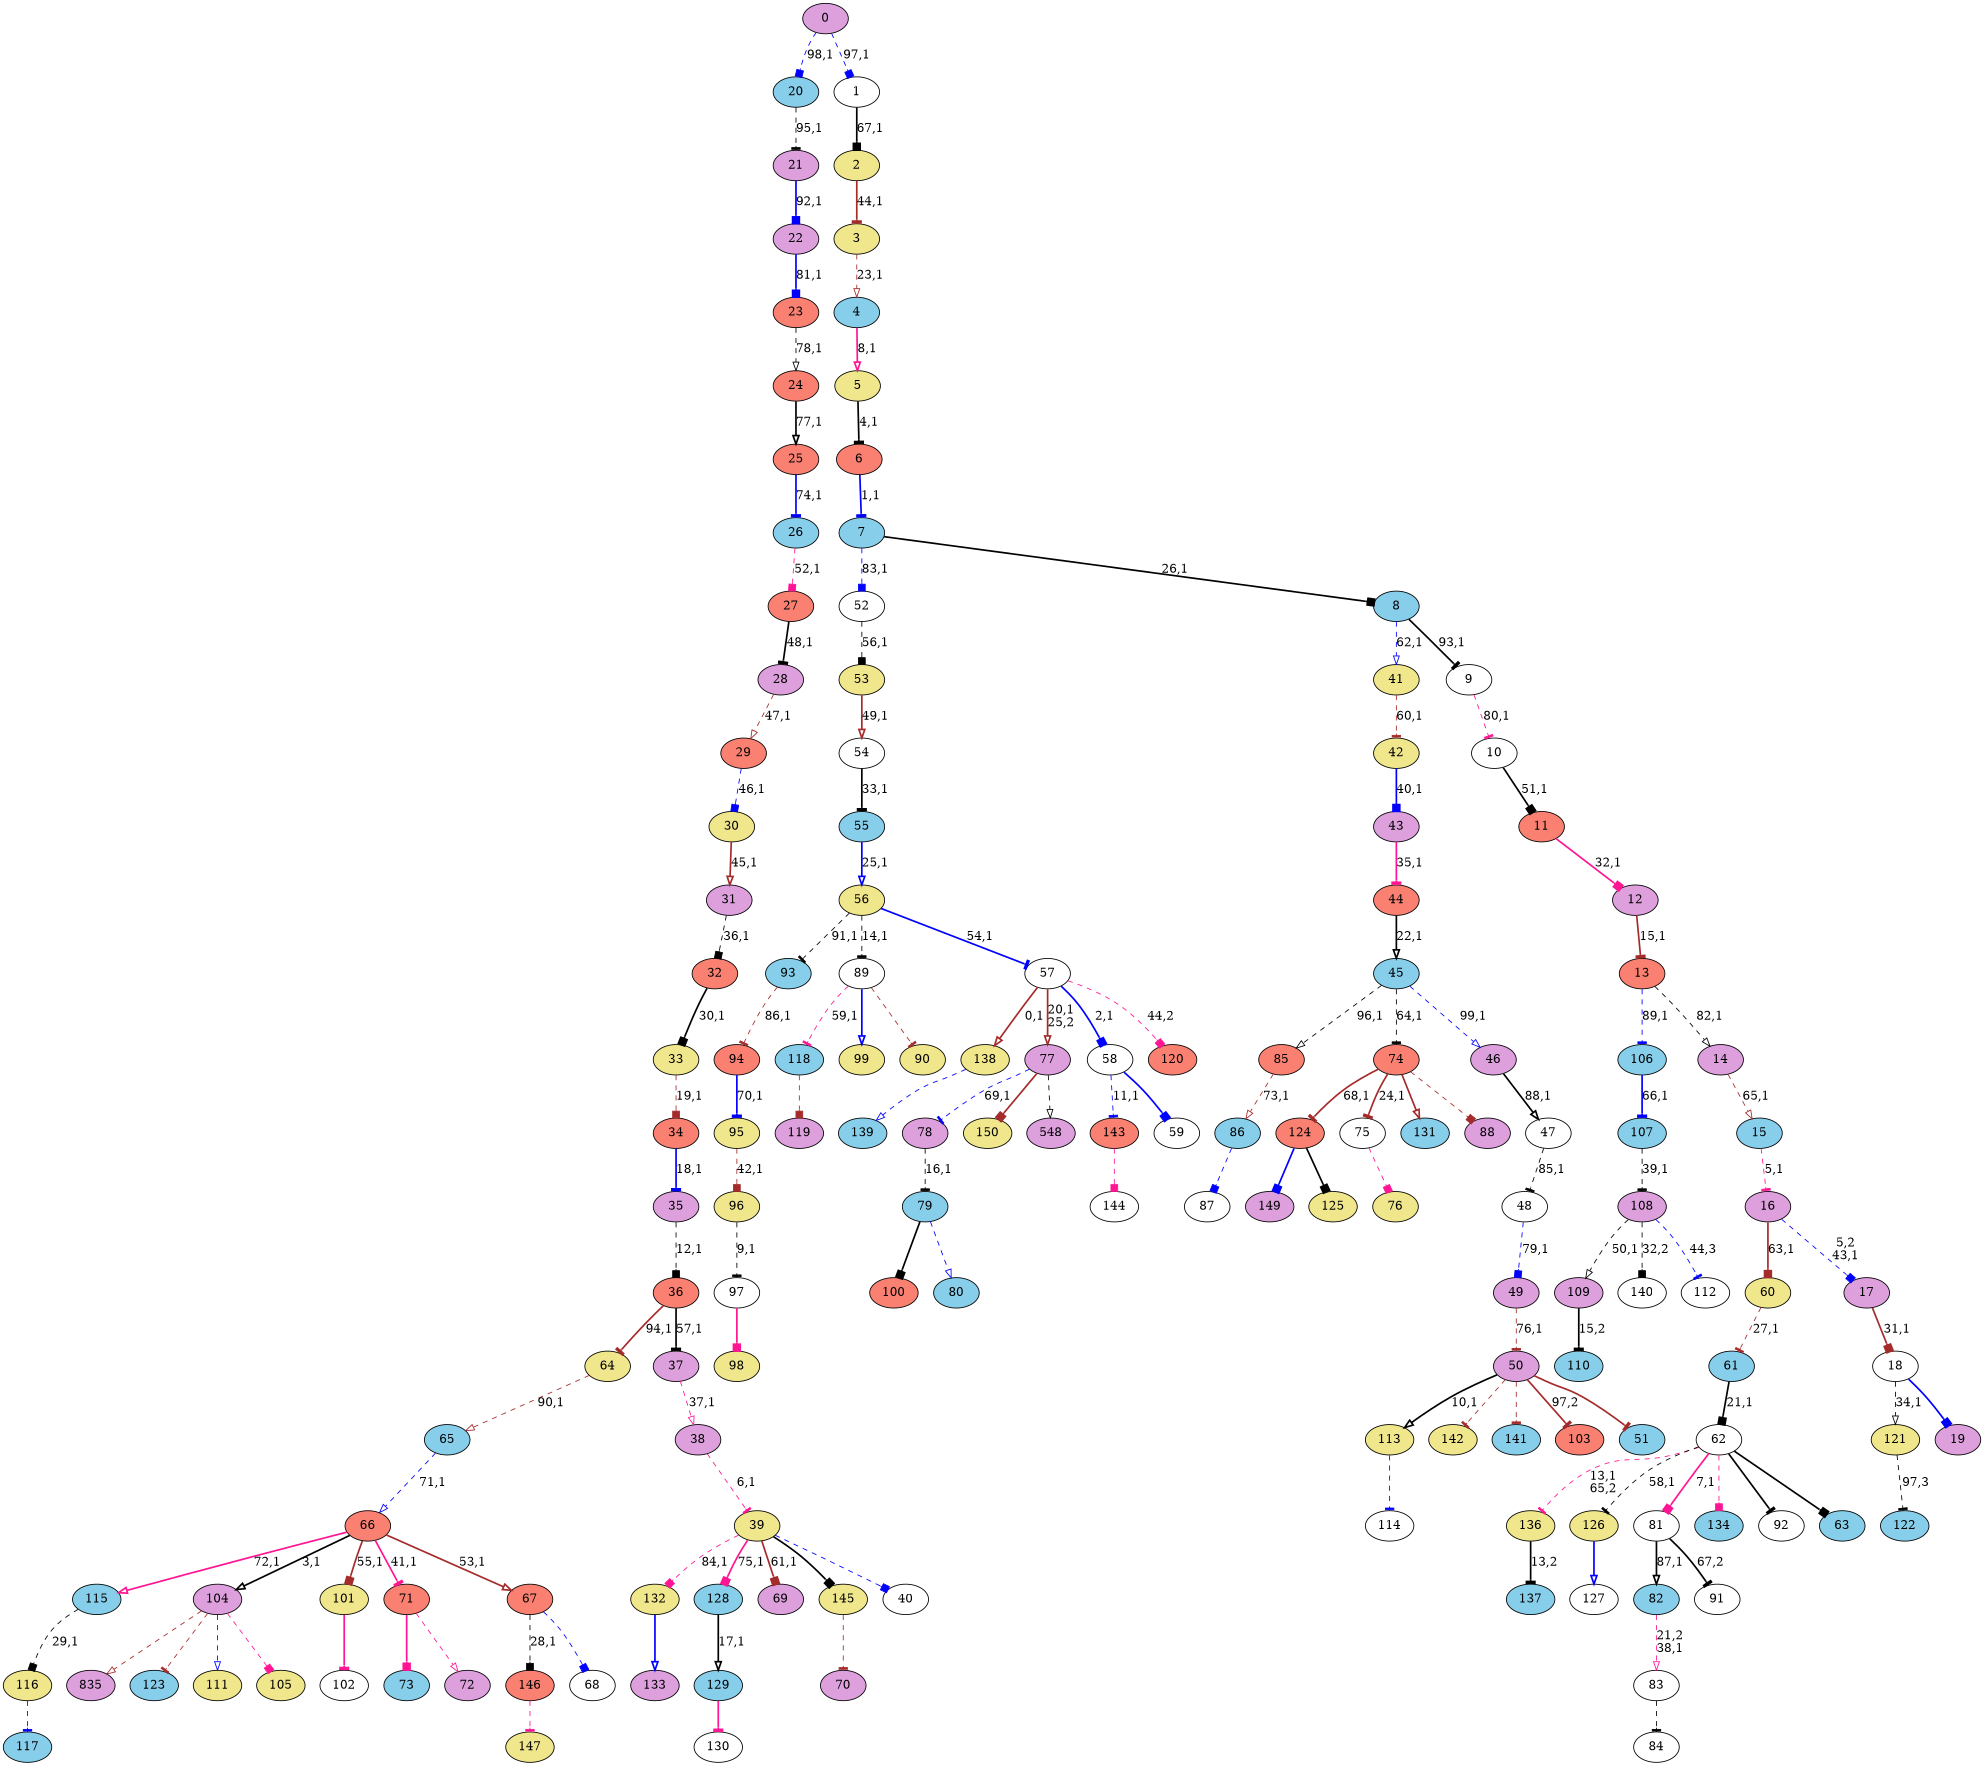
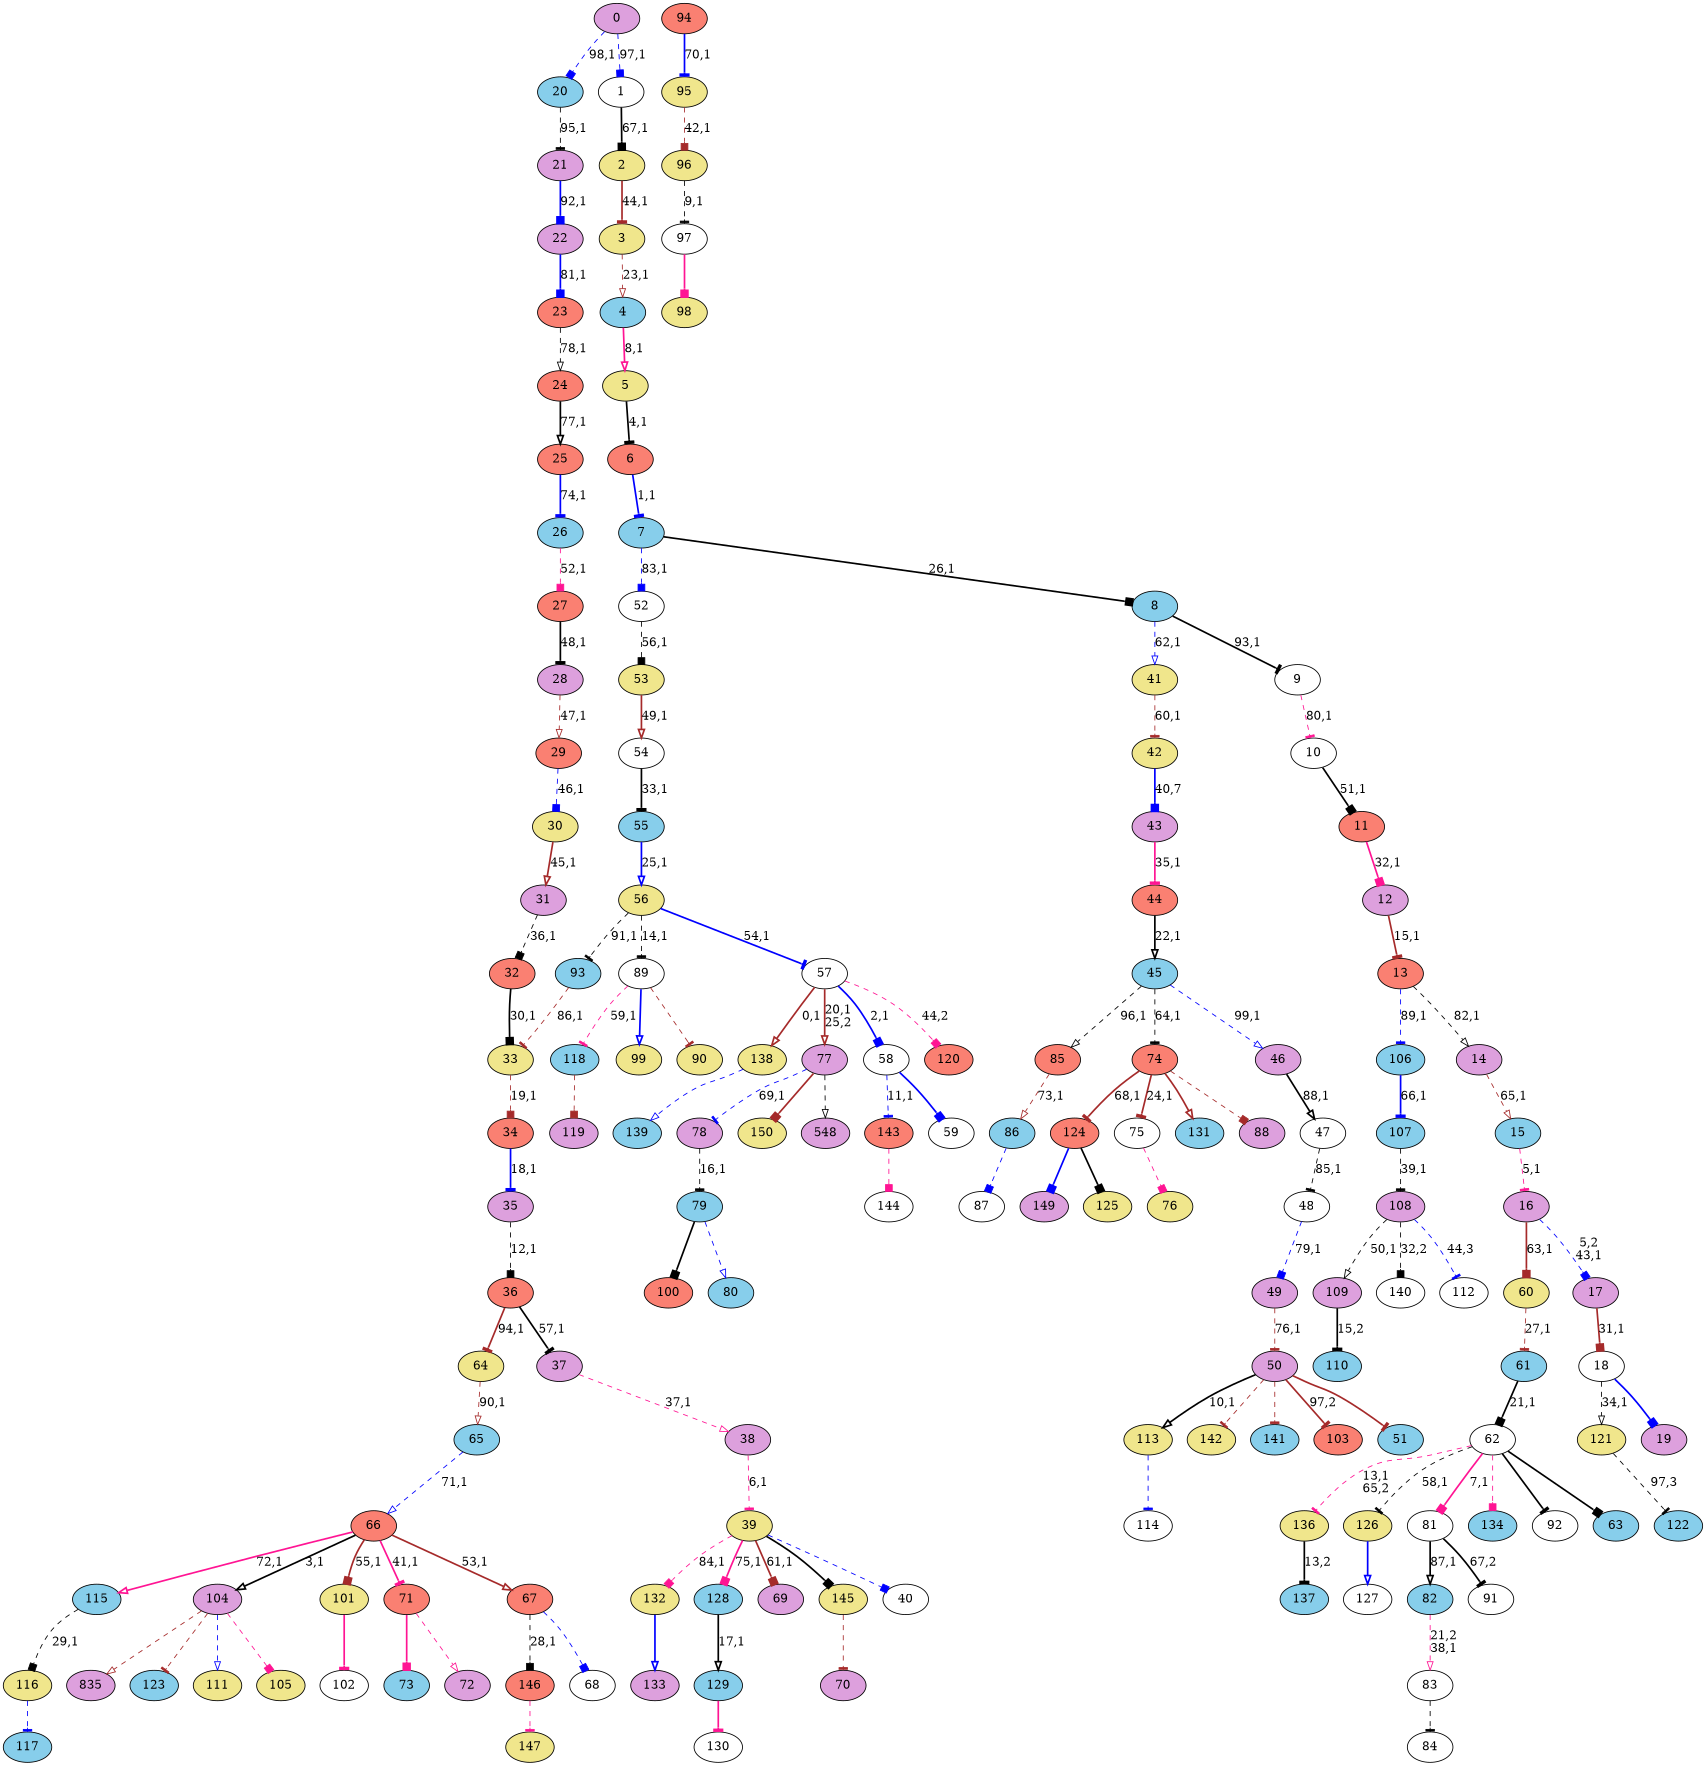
edge "42" -> "43": label "40,1" -> "40,7"
edge "93" -> "94": now "93" -> "33"
